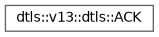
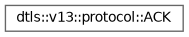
node "dtls::v13::dtls::ACK": label "dtls::v13::dtls::ACK" -> "dtls::v13::protocol::ACK"
